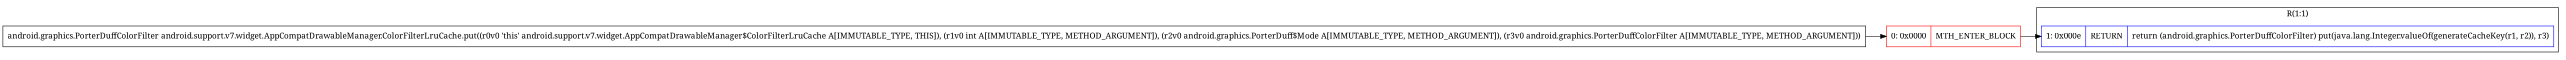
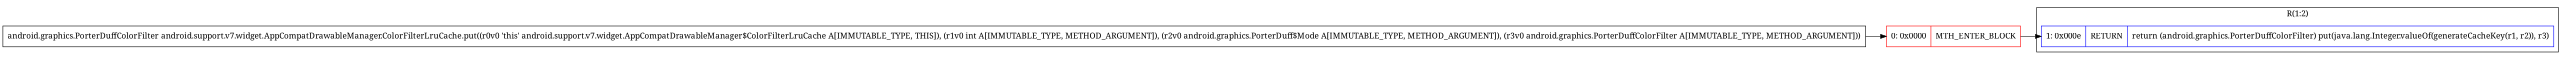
cluster "R(1:1)": label "R(1:1)" -> "R(1:2)"
